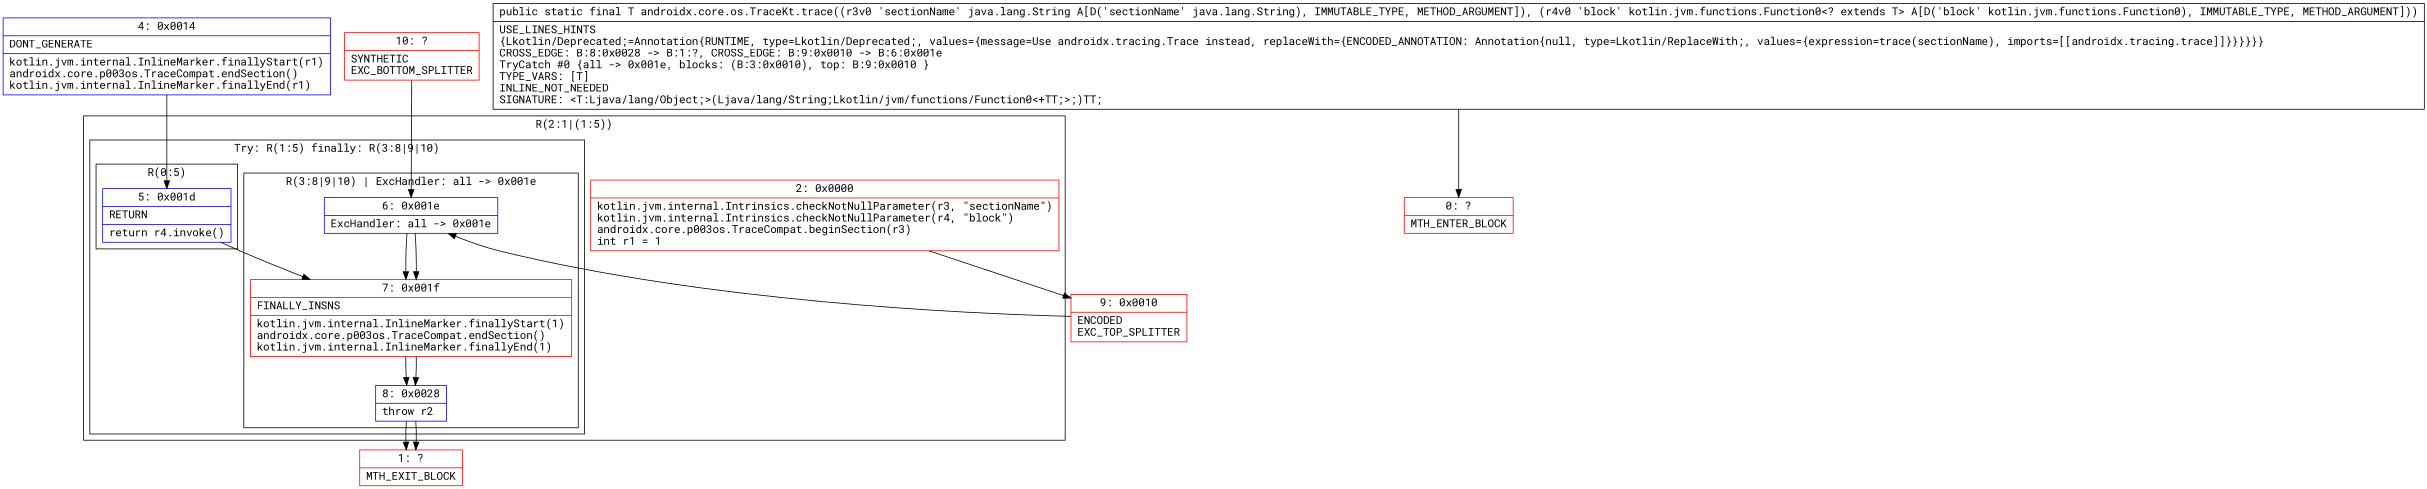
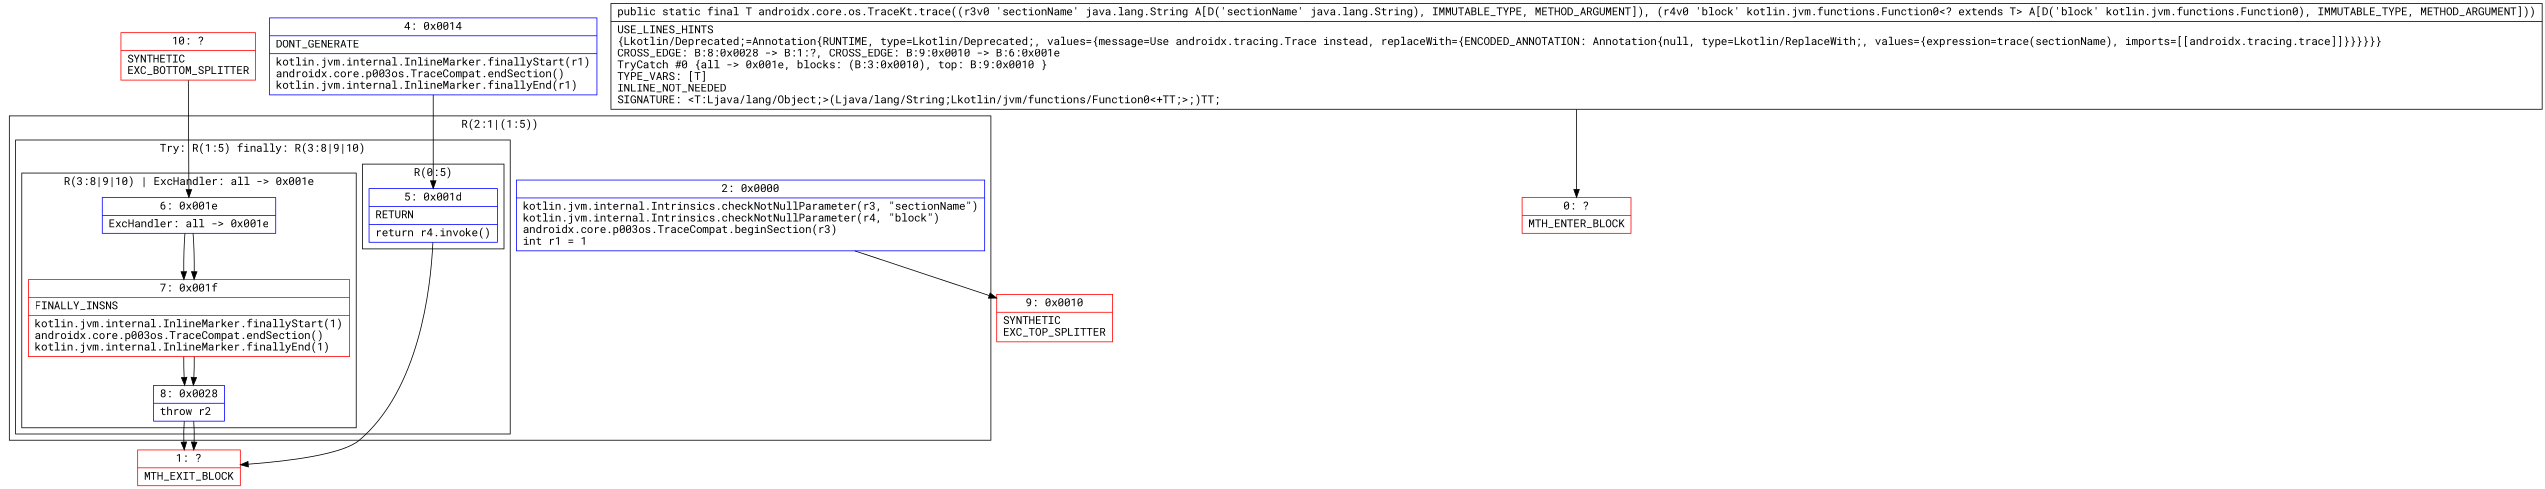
node "2: 0x0000": color red -> blue
edge "5: 0x001d" -> "7: 0x001f": now "5: 0x001d" -> "1: ?"
edge "9: 0x0010" -> "6: 0x001e": removed
node "9: 0x0010": text "ENCODED" -> "SYNTHETIC"
